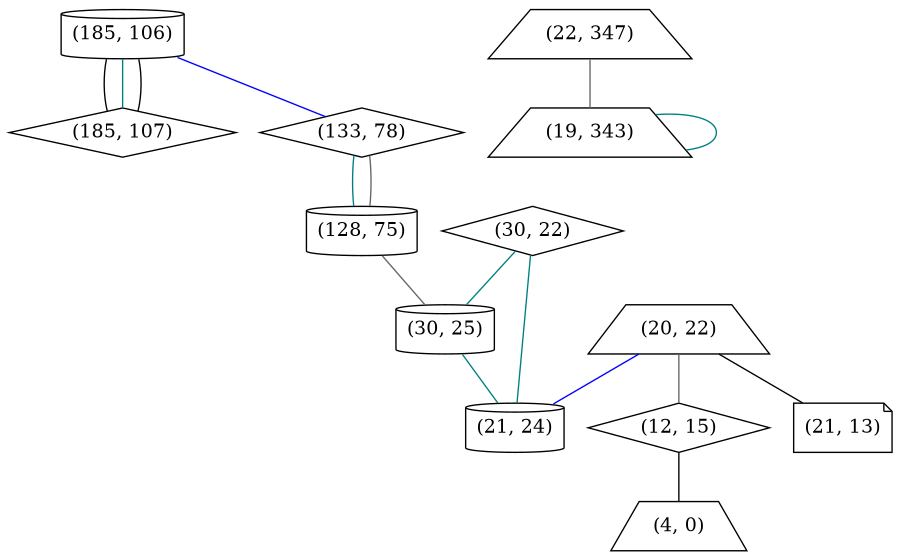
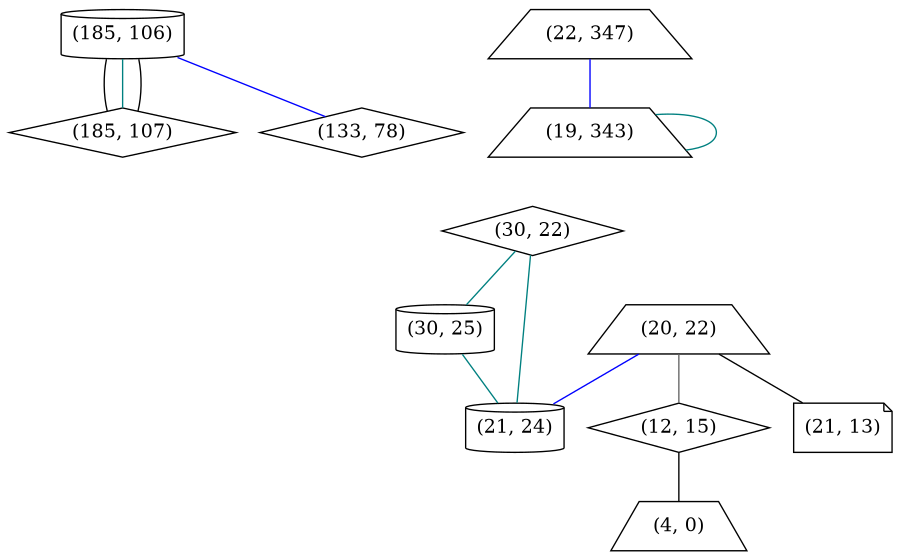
edge "(22, 347)" -- "(19, 343)": color gray40 -> blue
node "(128, 75)": removed
